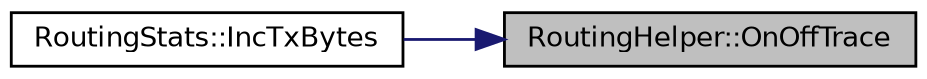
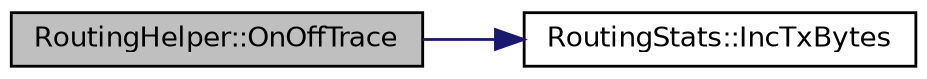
edge "RoutingStats::IncTxBytes" -> "RoutingHelper::OnOffTrace": reversed
